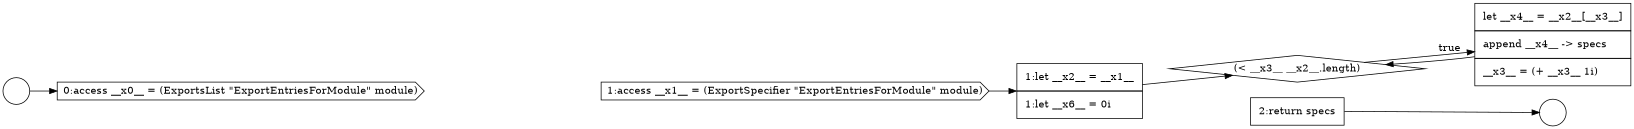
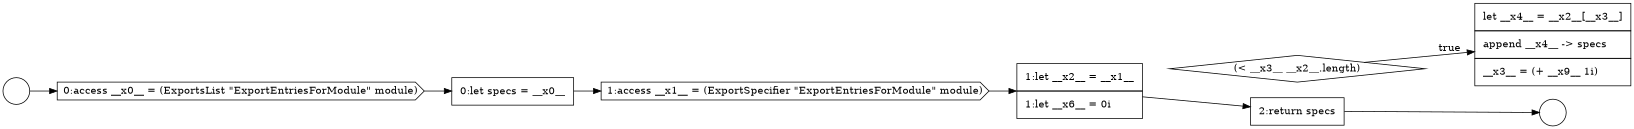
edge "let __x4__ = __x2__[__x3__]" -> "(< __x3__ __x2__.length)": removed
node "let __x4__ = __x2__[__x3__]": text "__x3__ = (+ __x3__ 1i)" -> "__x3__ = (+ __x9__ 1i)"
edge "1:let __x2__ = __x1__" -> "(< __x3__ __x2__.length)": now "1:let __x2__ = __x1__" -> "2:return specs"
node "0:let specs = __x0__": added
